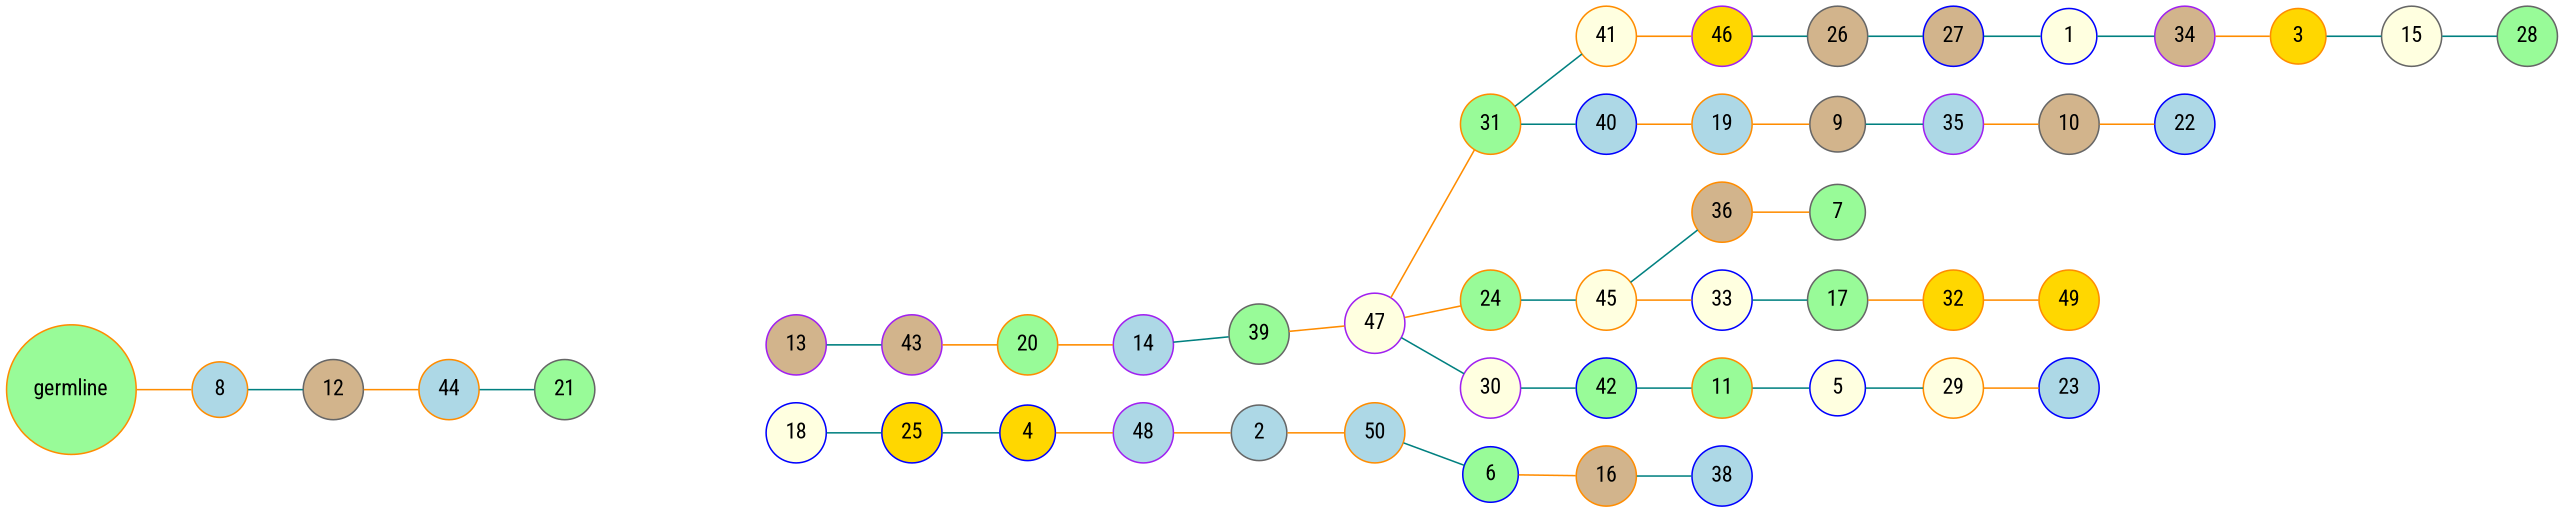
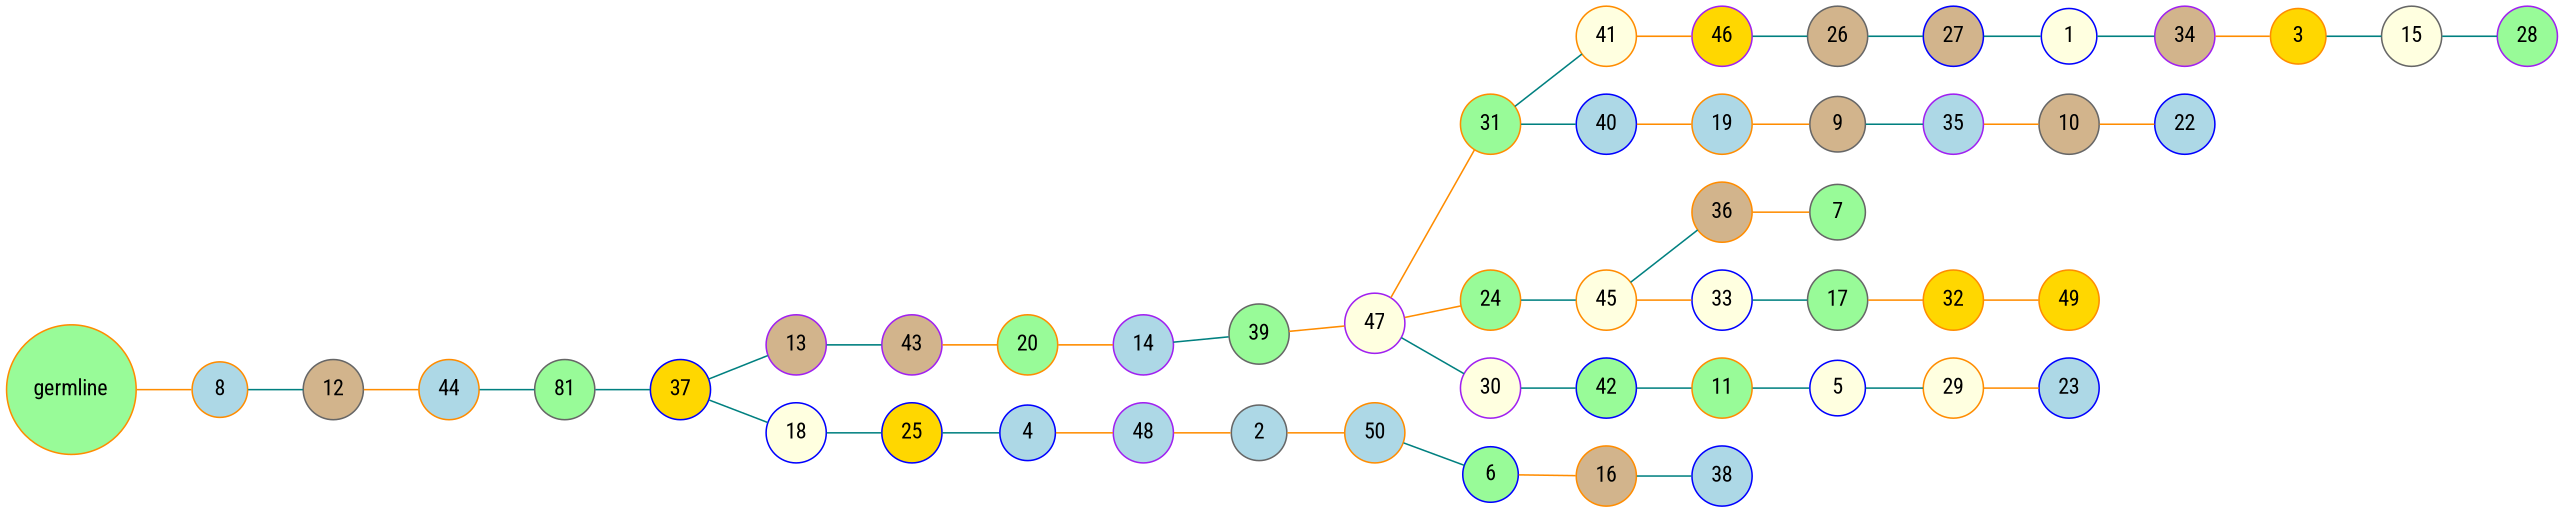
node "28": color gray40 -> purple
node "21": label "21" -> "81"
node "37": added
node "4": fillcolor gold -> lightblue
